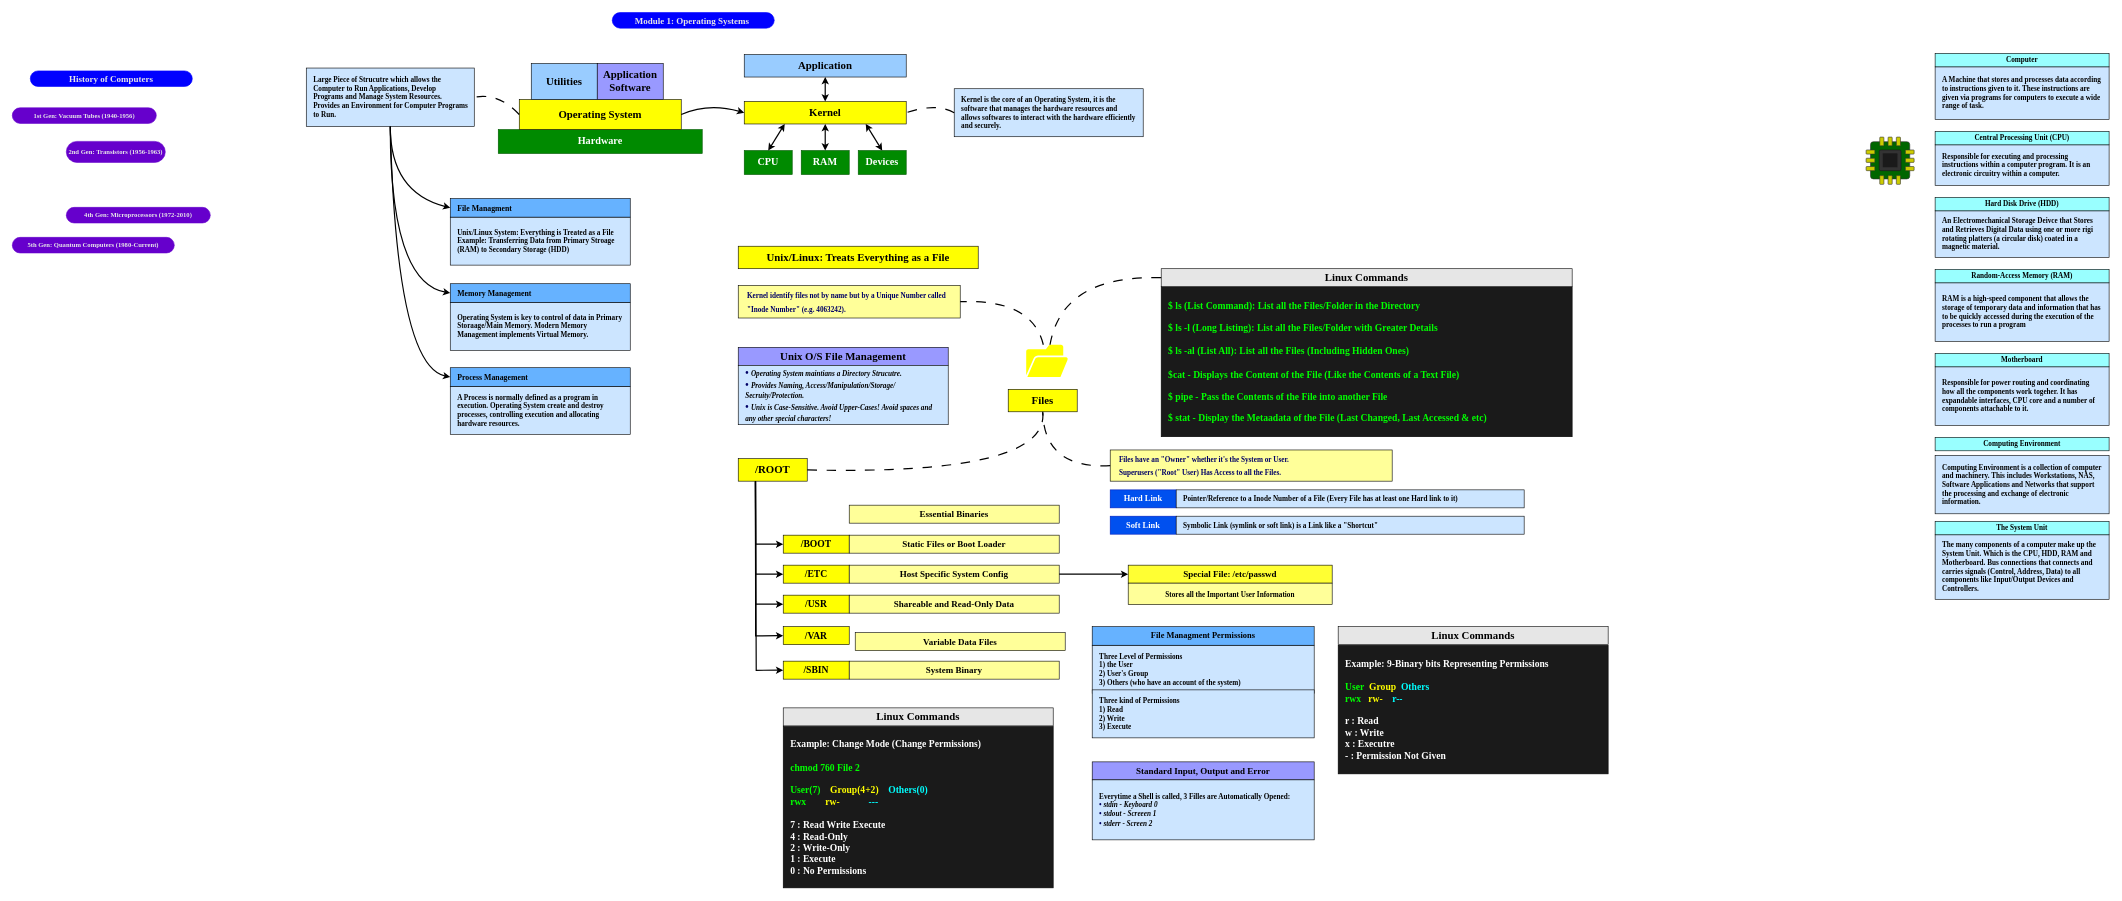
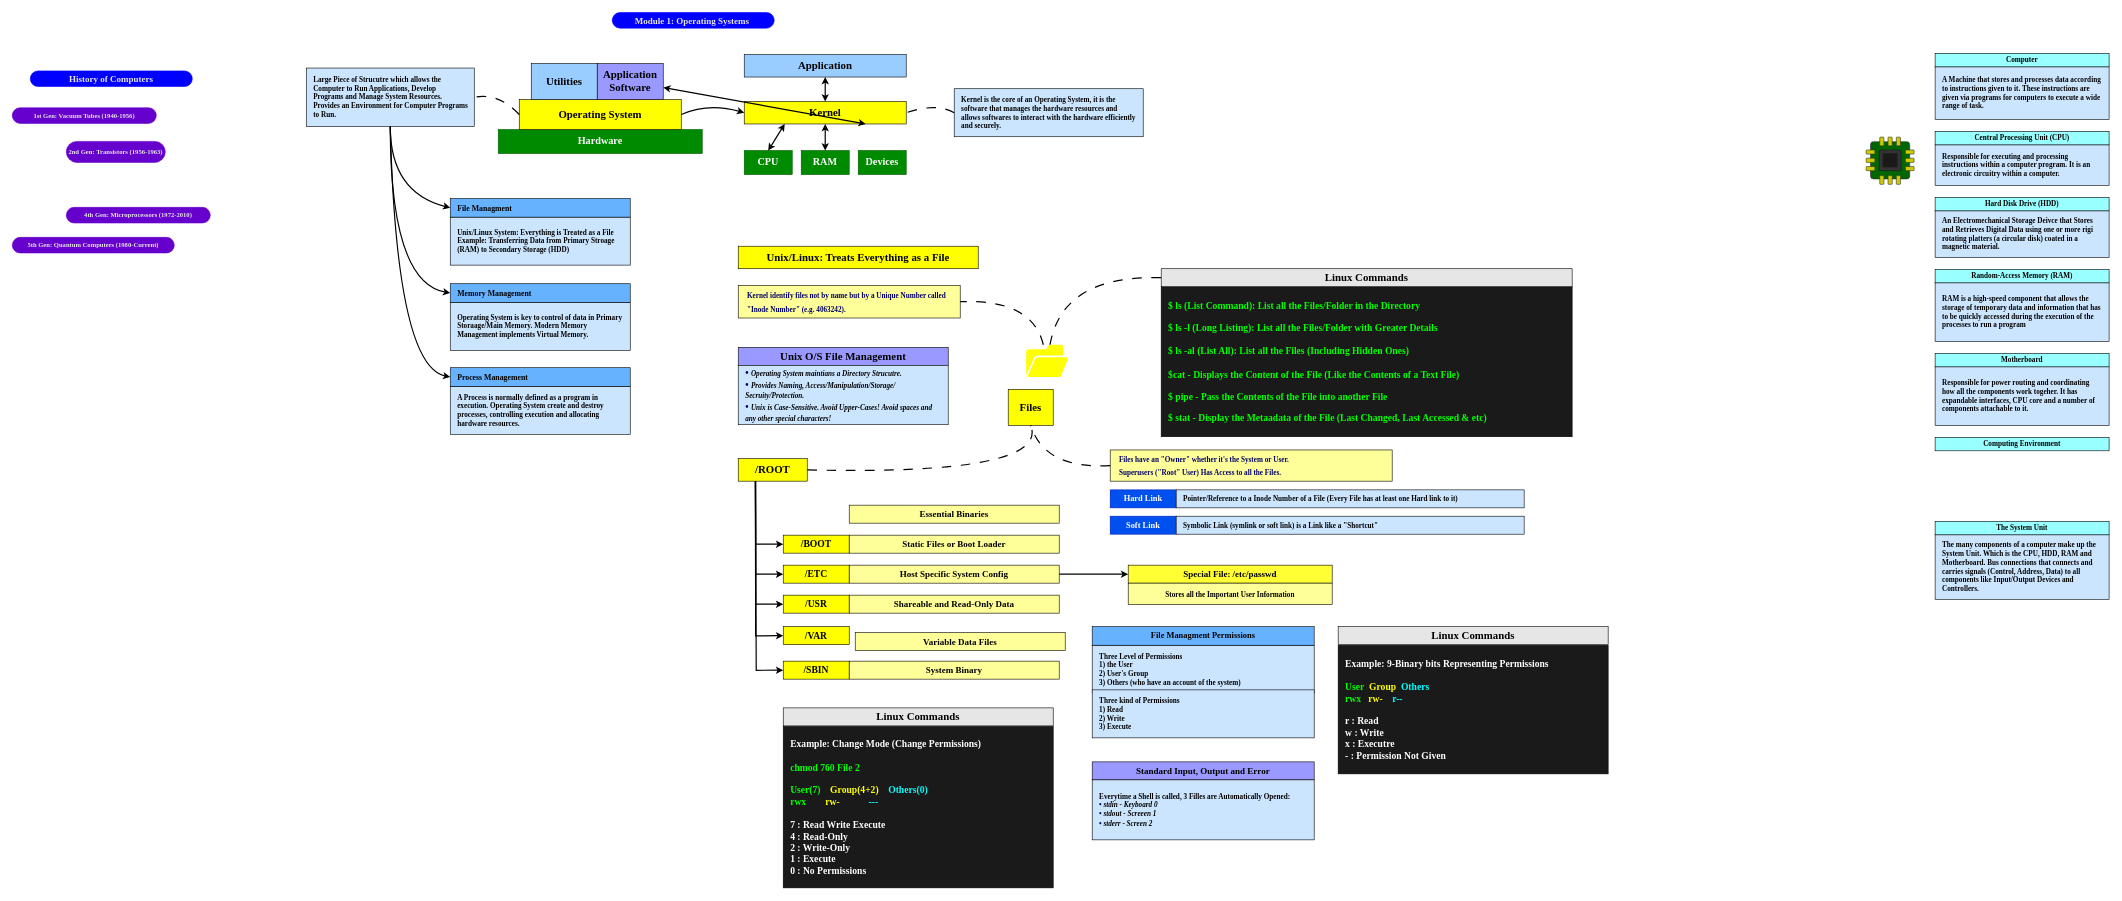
edge "Kernel" -- "Devices": now "Kernel" -- "Application Software"
node "Files": size 69x23 -> 45x36
node "Computing Environment is a collection of computer and machinery. This includes Workstations, NAS, Software Applications and Networks that support the processing and exchange of electronic information.": removed
